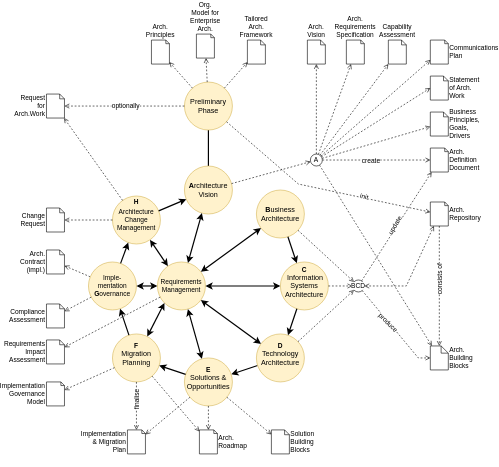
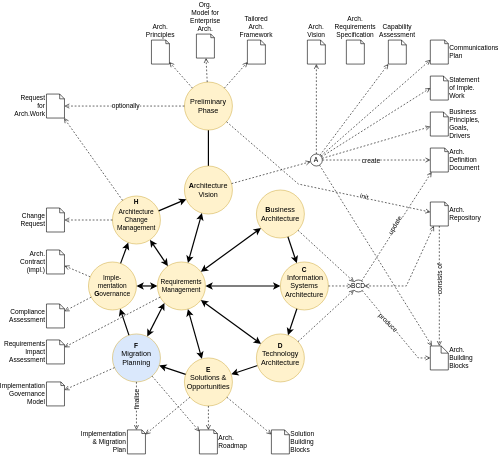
node "Statement of Arch. Work": label "Statement of Arch. Work" -> "Statement of Imple. Work"
edge "A" -> "Arch. Requirements Specification": removed
node "Migration Planning": fillcolor #fff2cc -> #dae8fc
